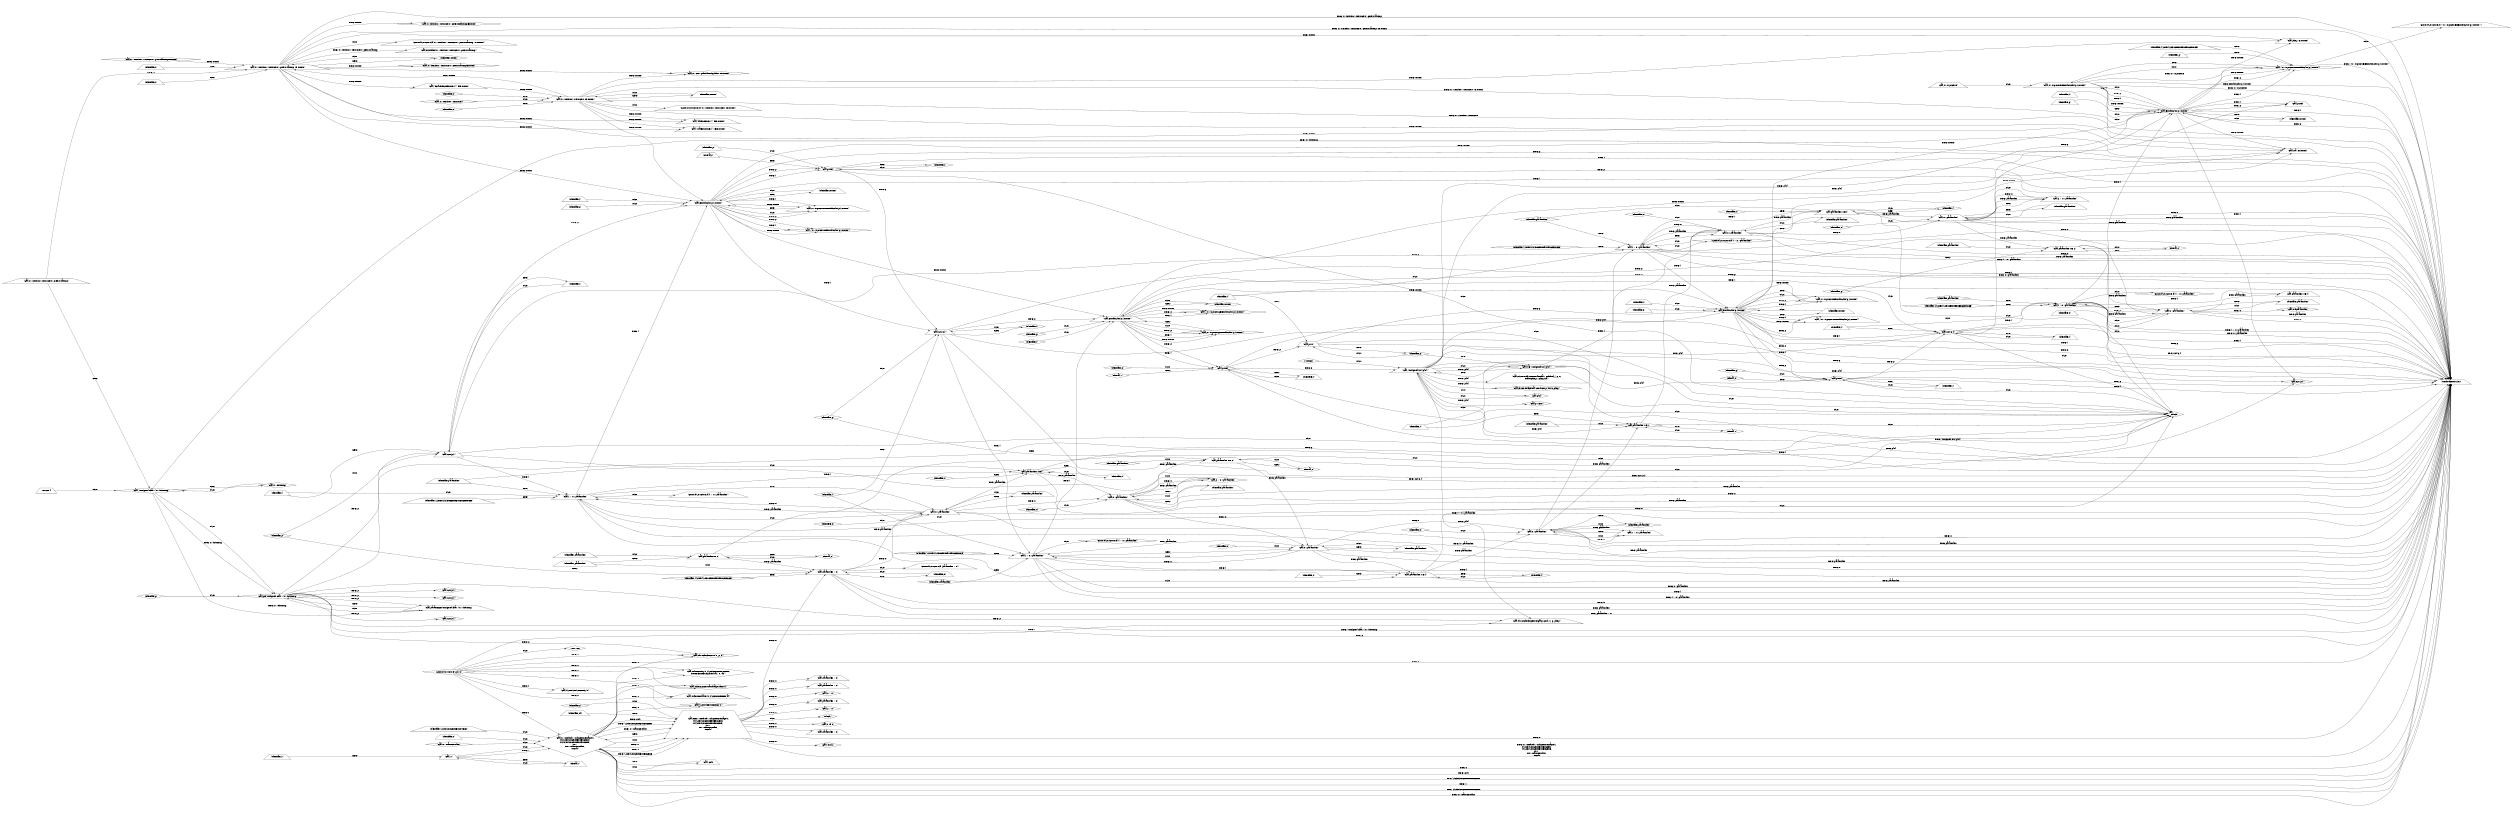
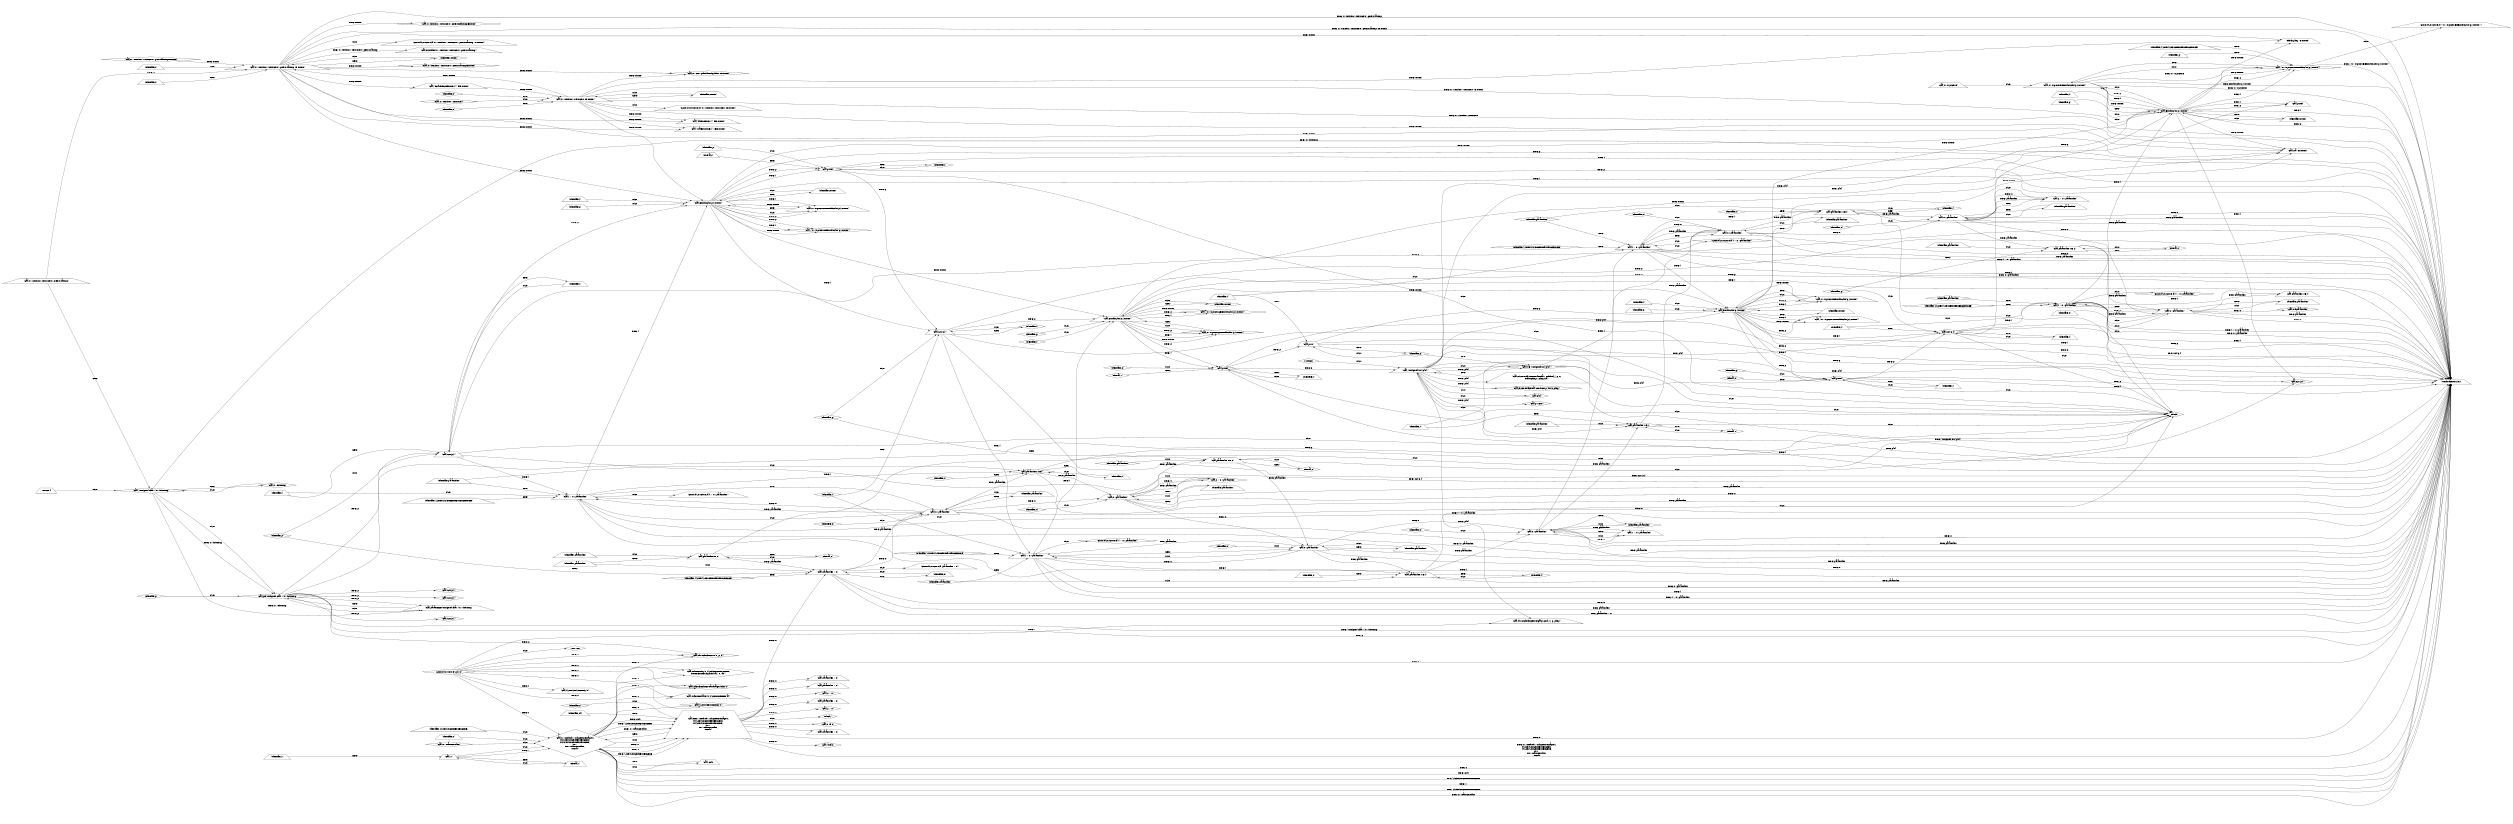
node "(Call,pkey != NULL)": label "(Call,pkey != NULL)" -> "(Block,pkey != NULL)"
edge "(Call,p=(unsigned char *)s->init_msg)" -> "(Call,tls12_check_peer_sigalg(&md, s, p, pkey))": removed, label "DDG: p"
node "(Call,ssl3_srp_cert_and_algorithm(s))": label "(Call,ssl3_srp_cert_and_algorithm(s))" -> "(Call,ssl3_check_cert_and_algorithm(s))"
node "(Identifier,SSL3_ST_CR_KEY_TMP_B)": label "(Identifier,SSL3_ST_CR_KEY_TMP_B)" -> "(Identifier,SSL3_ST_CR_KEY_EXCH_B)"
node "(Call,(int)n)": label "(Call,(int)n)" -> "(Call,(buf)n)"
